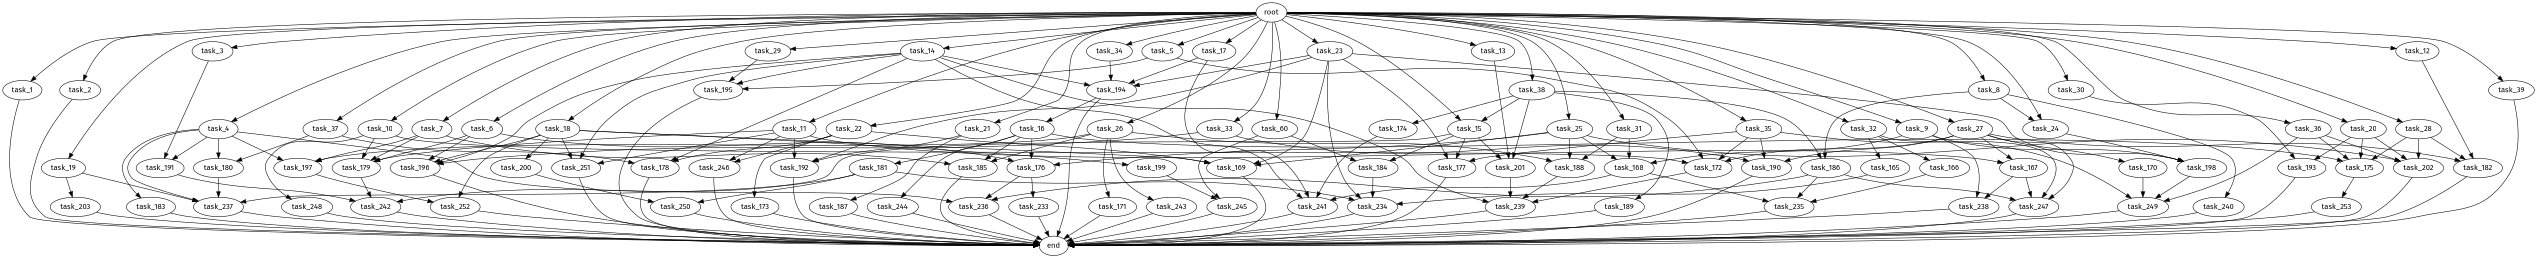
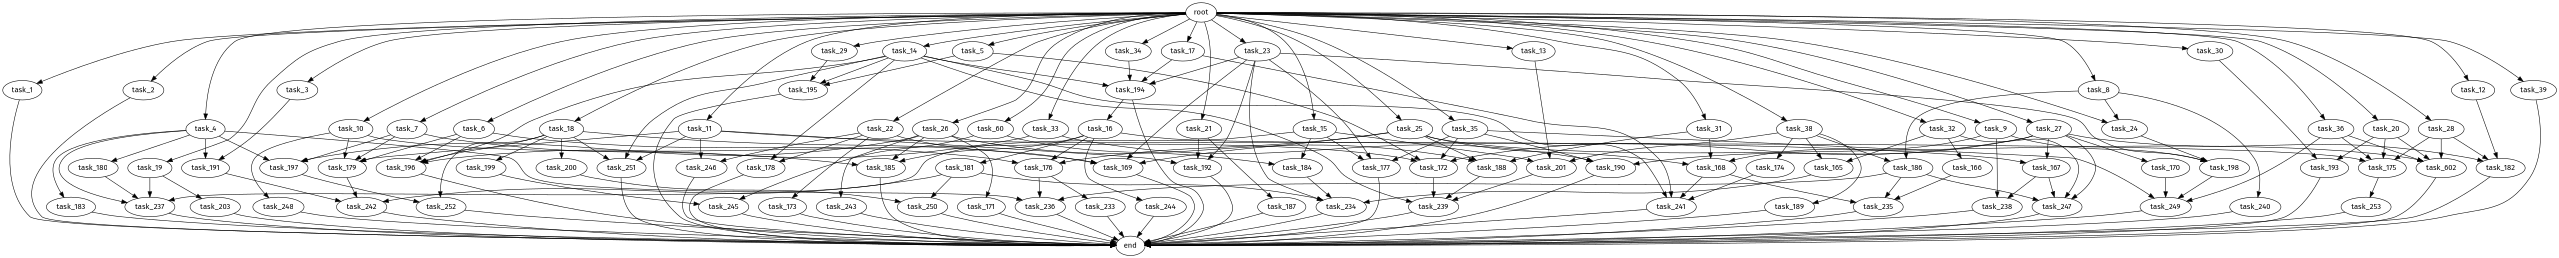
edge "task_38" -> "task_15": now "task_38" -> "task_165"
node "task_37": removed
node "task_202": label "task_202" -> "task_602"
